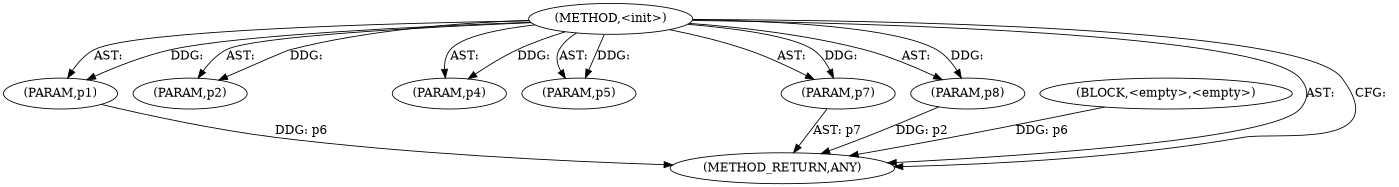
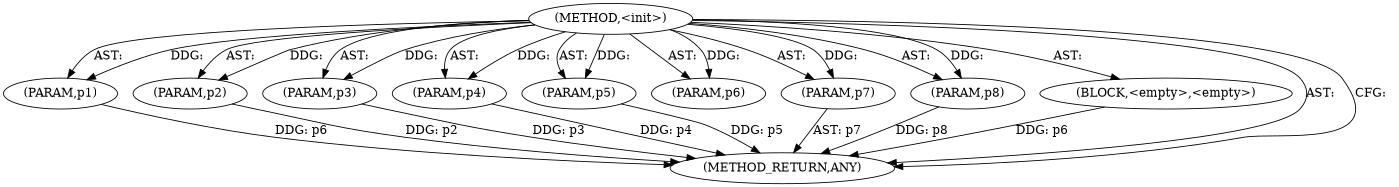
edge "(METHOD,<init>)" -> "(BLOCK,<empty>,<empty>)": added, label "AST:"
node "(PARAM,p3)": added
node "(PARAM,p6)": added
edge "(PARAM,p5)" -> "(METHOD_RETURN,ANY)": added, label "DDG: p5"
edge "(PARAM,p4)" -> "(METHOD_RETURN,ANY)": added, label "DDG: p4"
edge "(PARAM,p8)" -> "(METHOD_RETURN,ANY)": label "DDG: p2" -> "DDG: p8"
edge "(PARAM,p2)" -> "(METHOD_RETURN,ANY)": added, label "DDG: p2"
